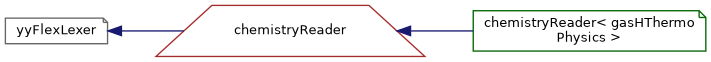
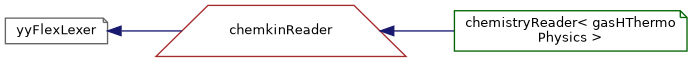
node "chemistryReader": label "chemistryReader" -> "chemkinReader"
